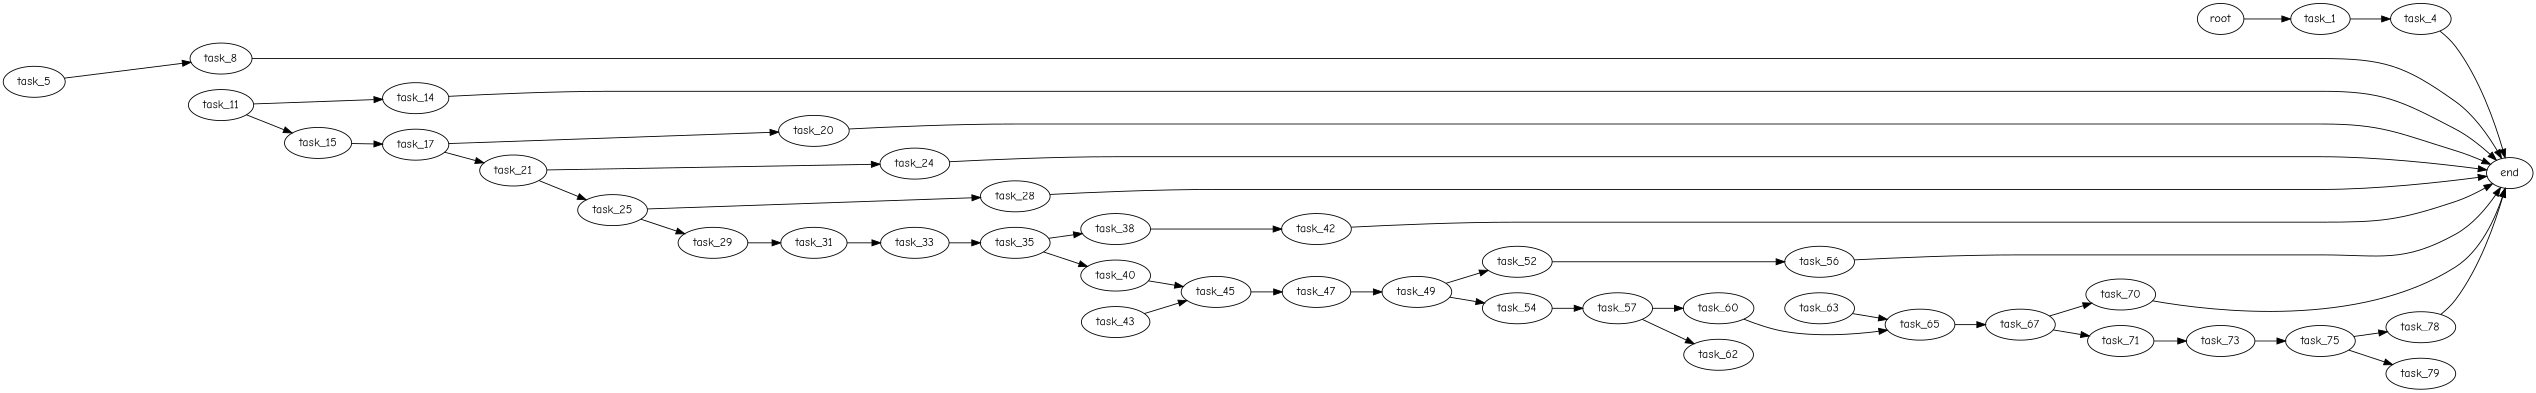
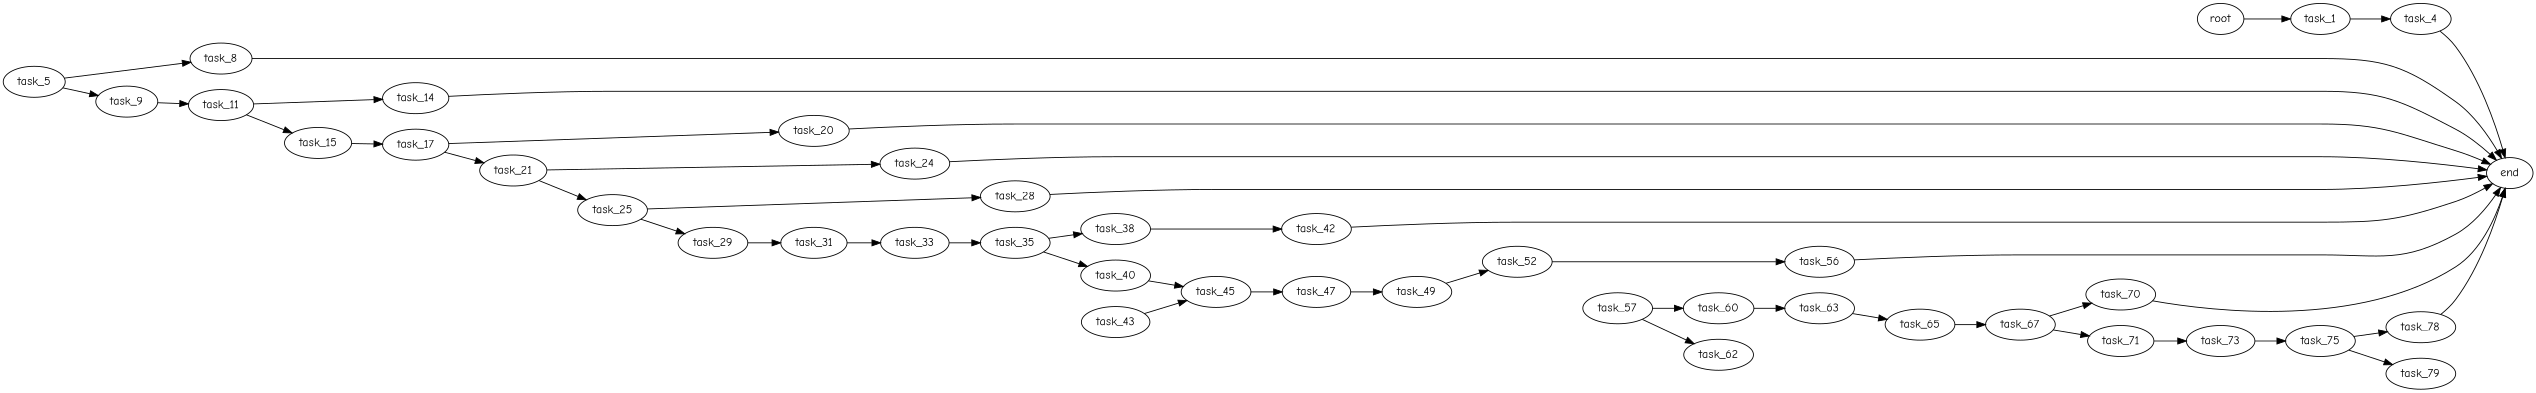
node "task_9": added
node "task_54": removed
edge "task_60" -> "task_65": now "task_60" -> "task_63"
